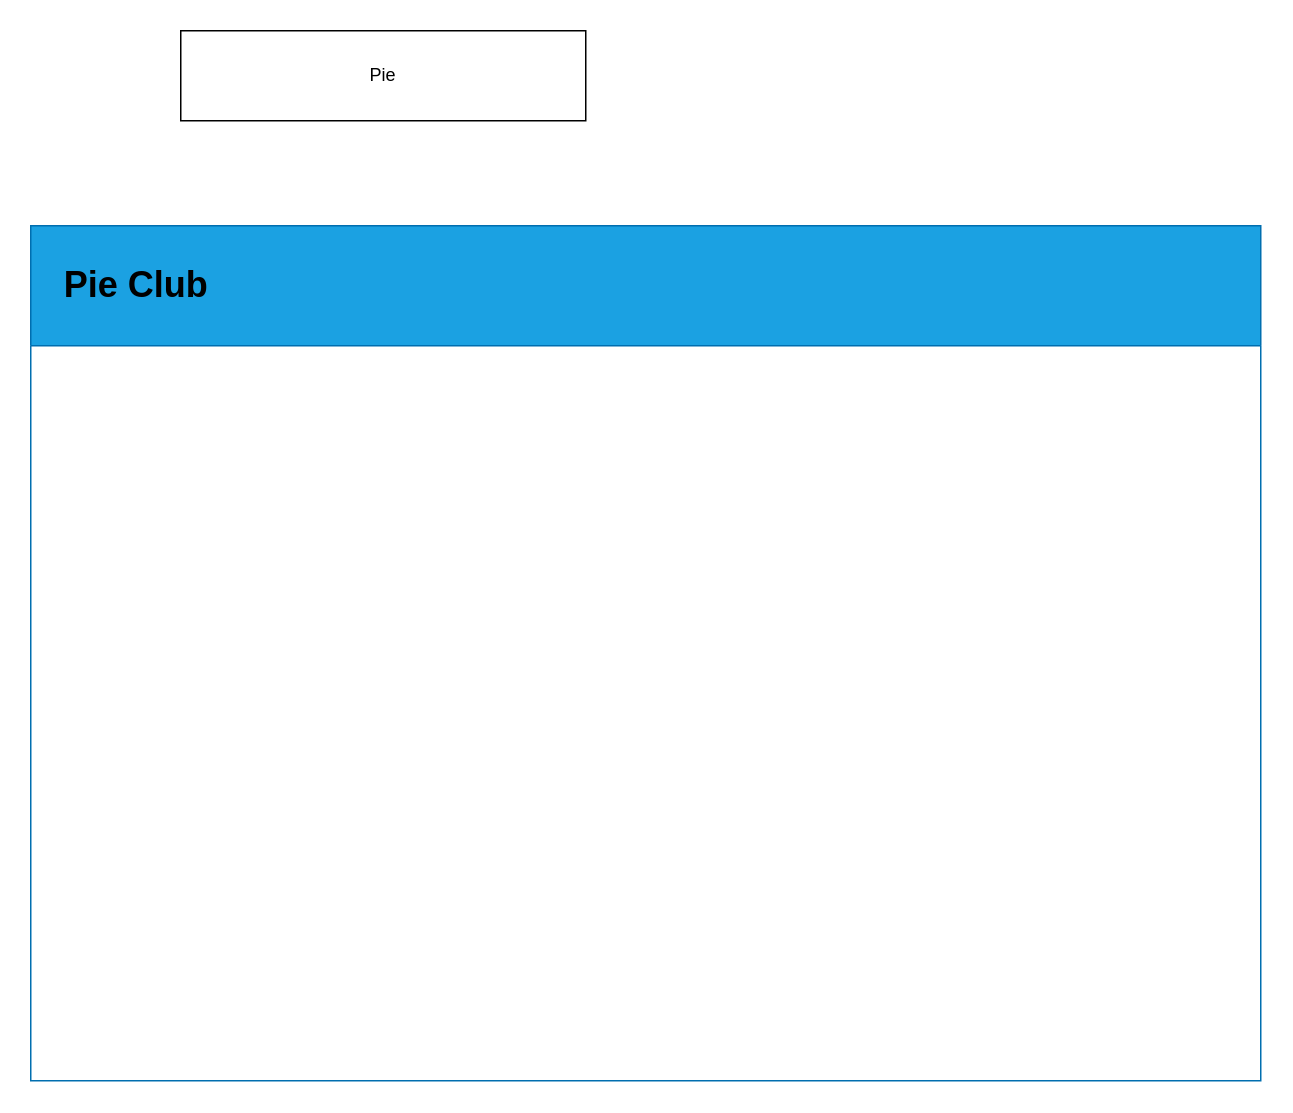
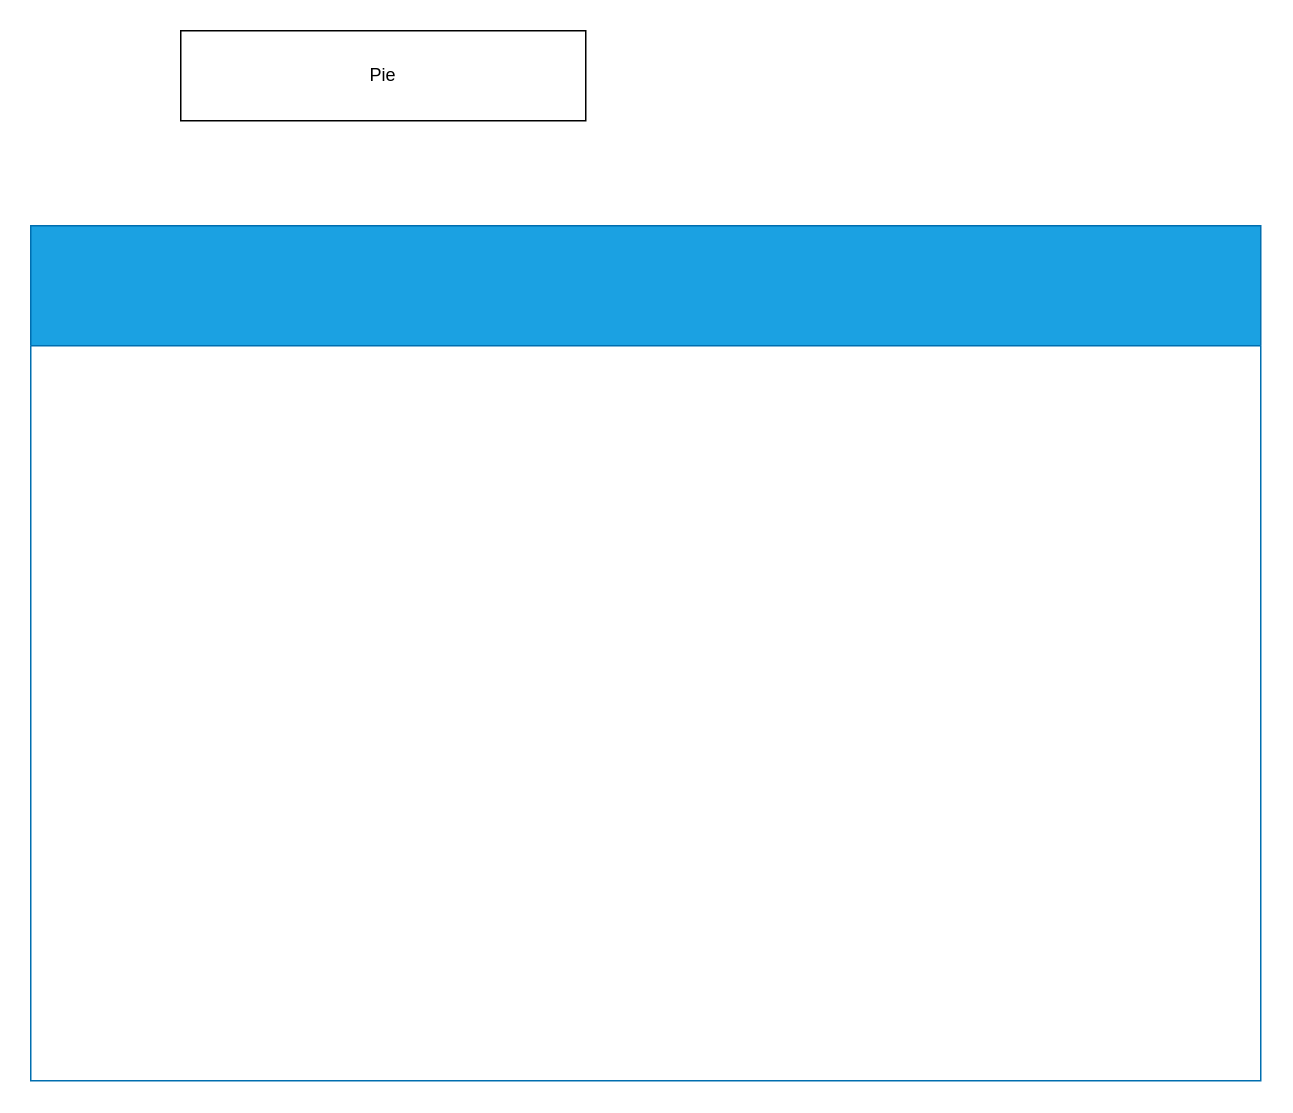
node "Pie Club": removed
